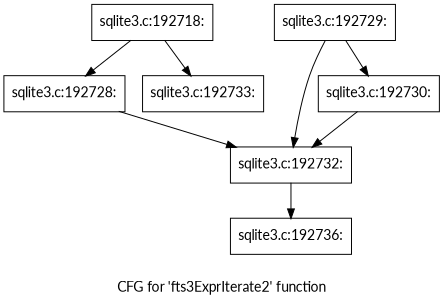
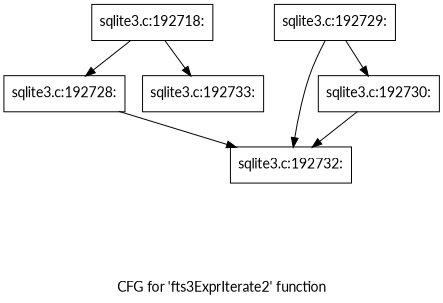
node "sqlite3.c:192736:": removed
